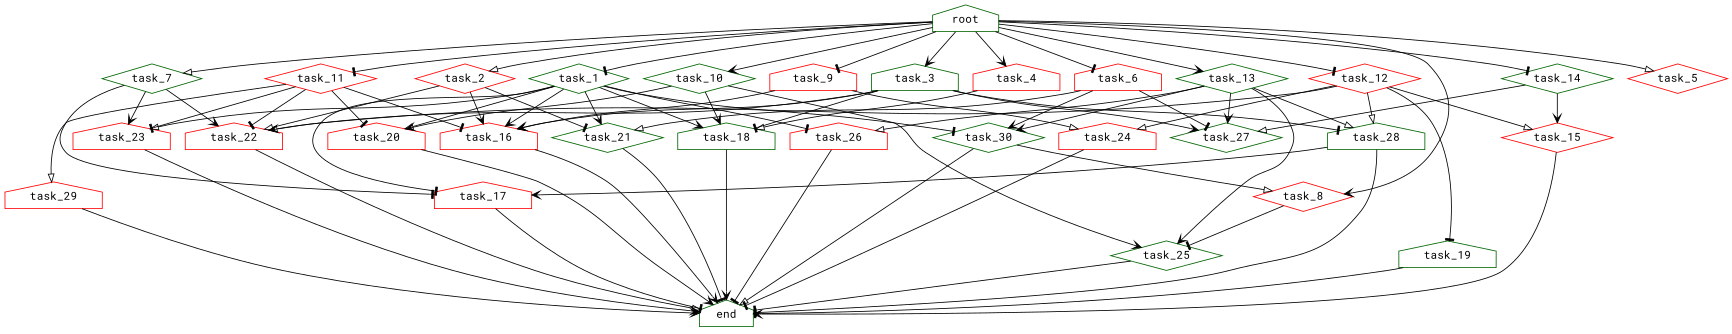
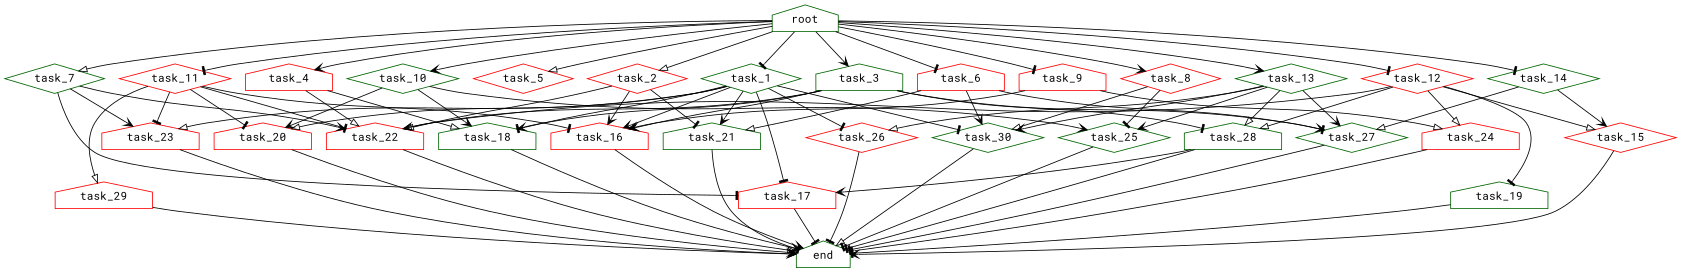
edge "task_4" -> "task_22": added
node "task_21": shape diamond -> house
node "task_26": shape house -> diamond
edge "task_30" -> "task_8": reversed
edge "task_27" -> "end": added
